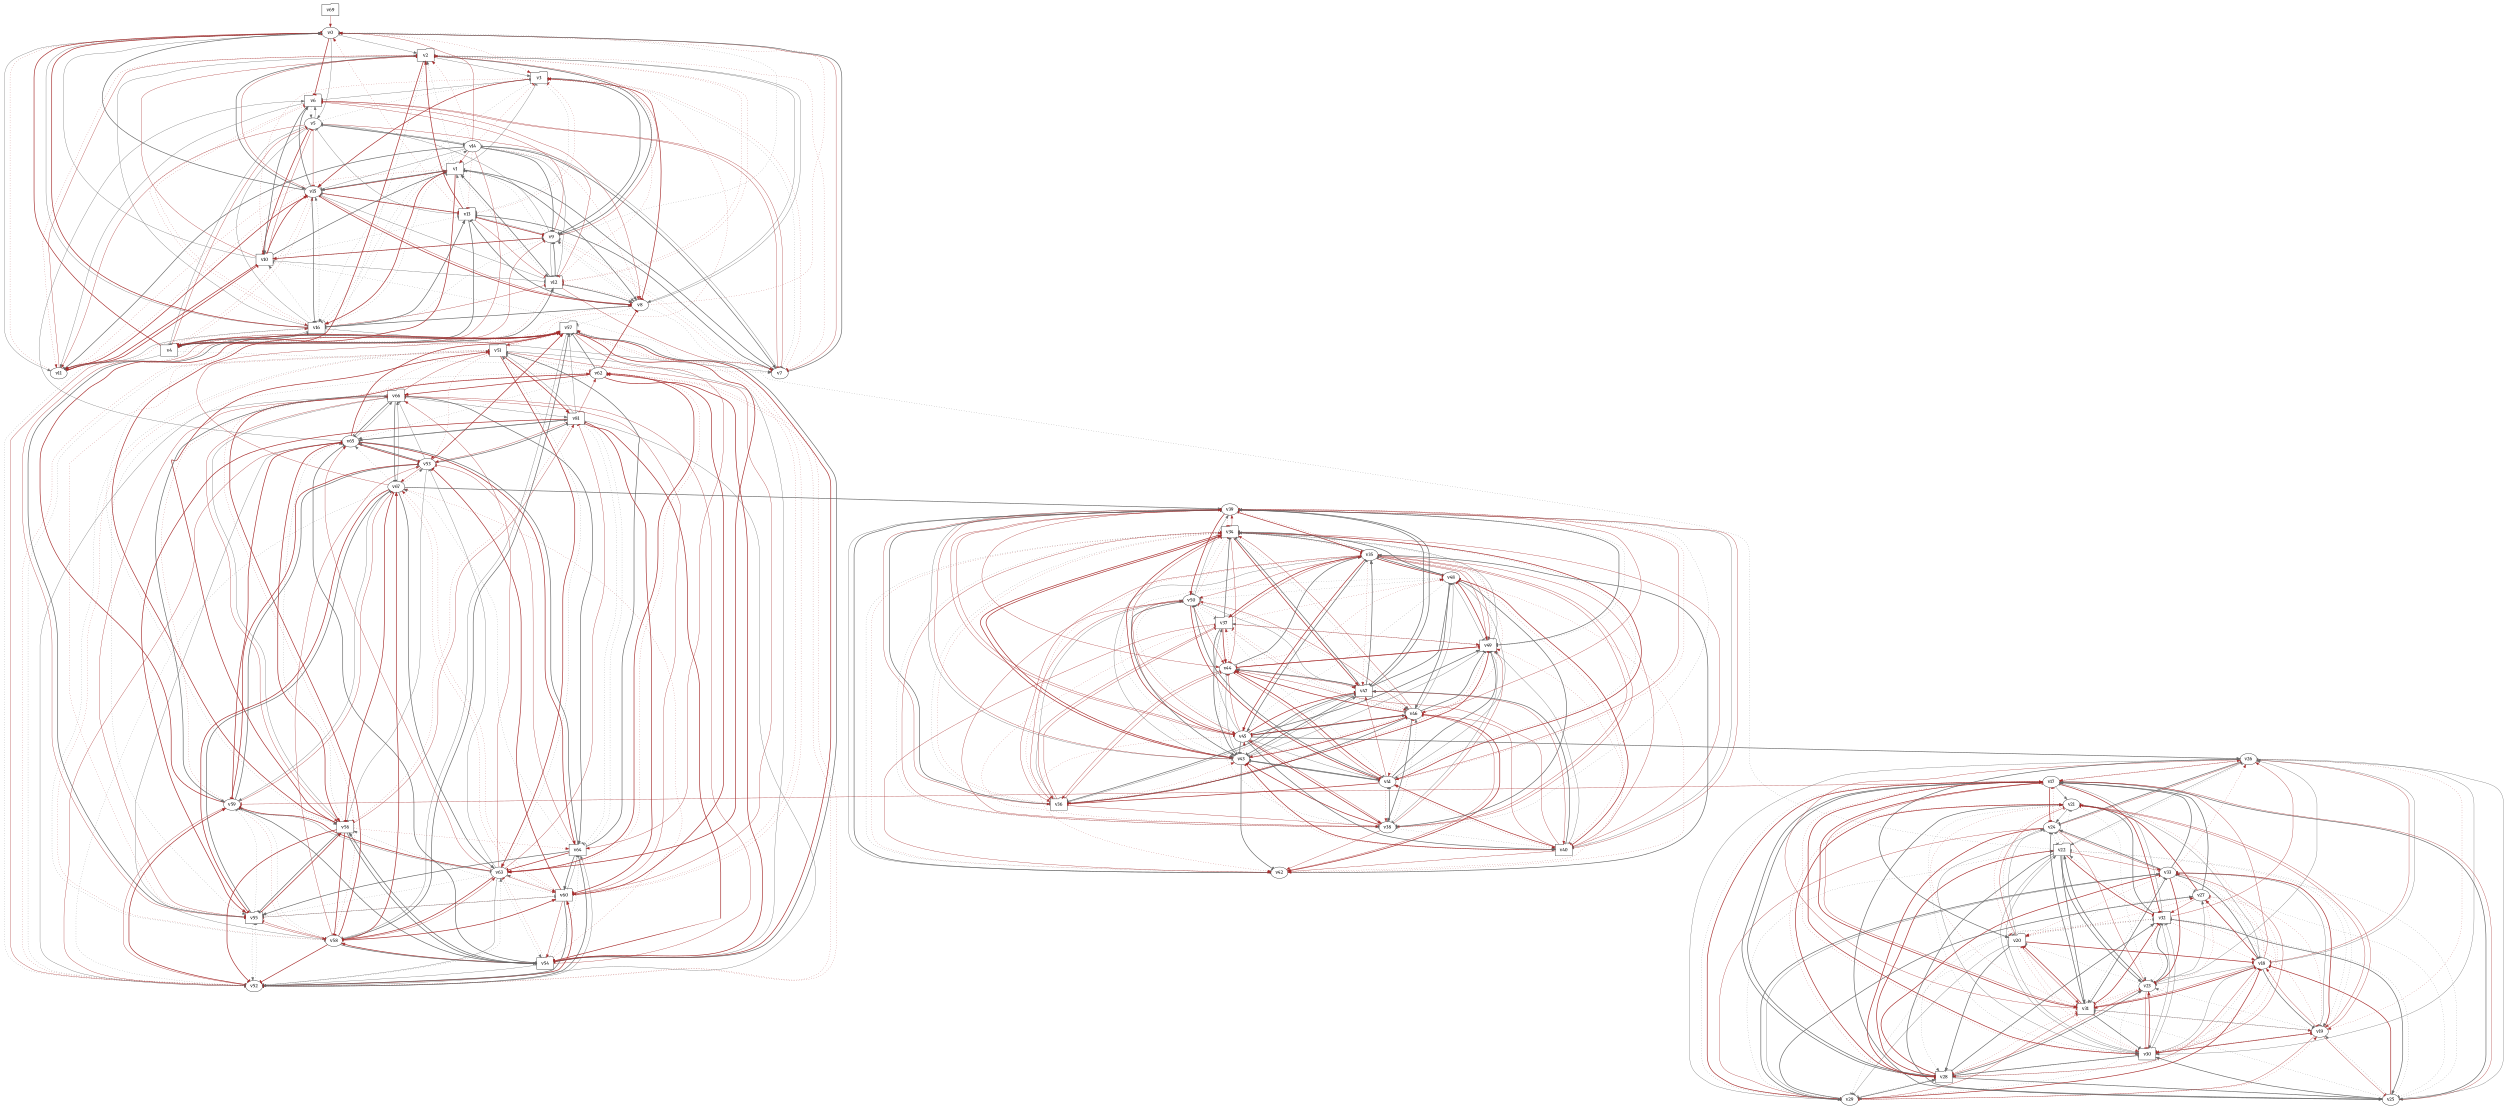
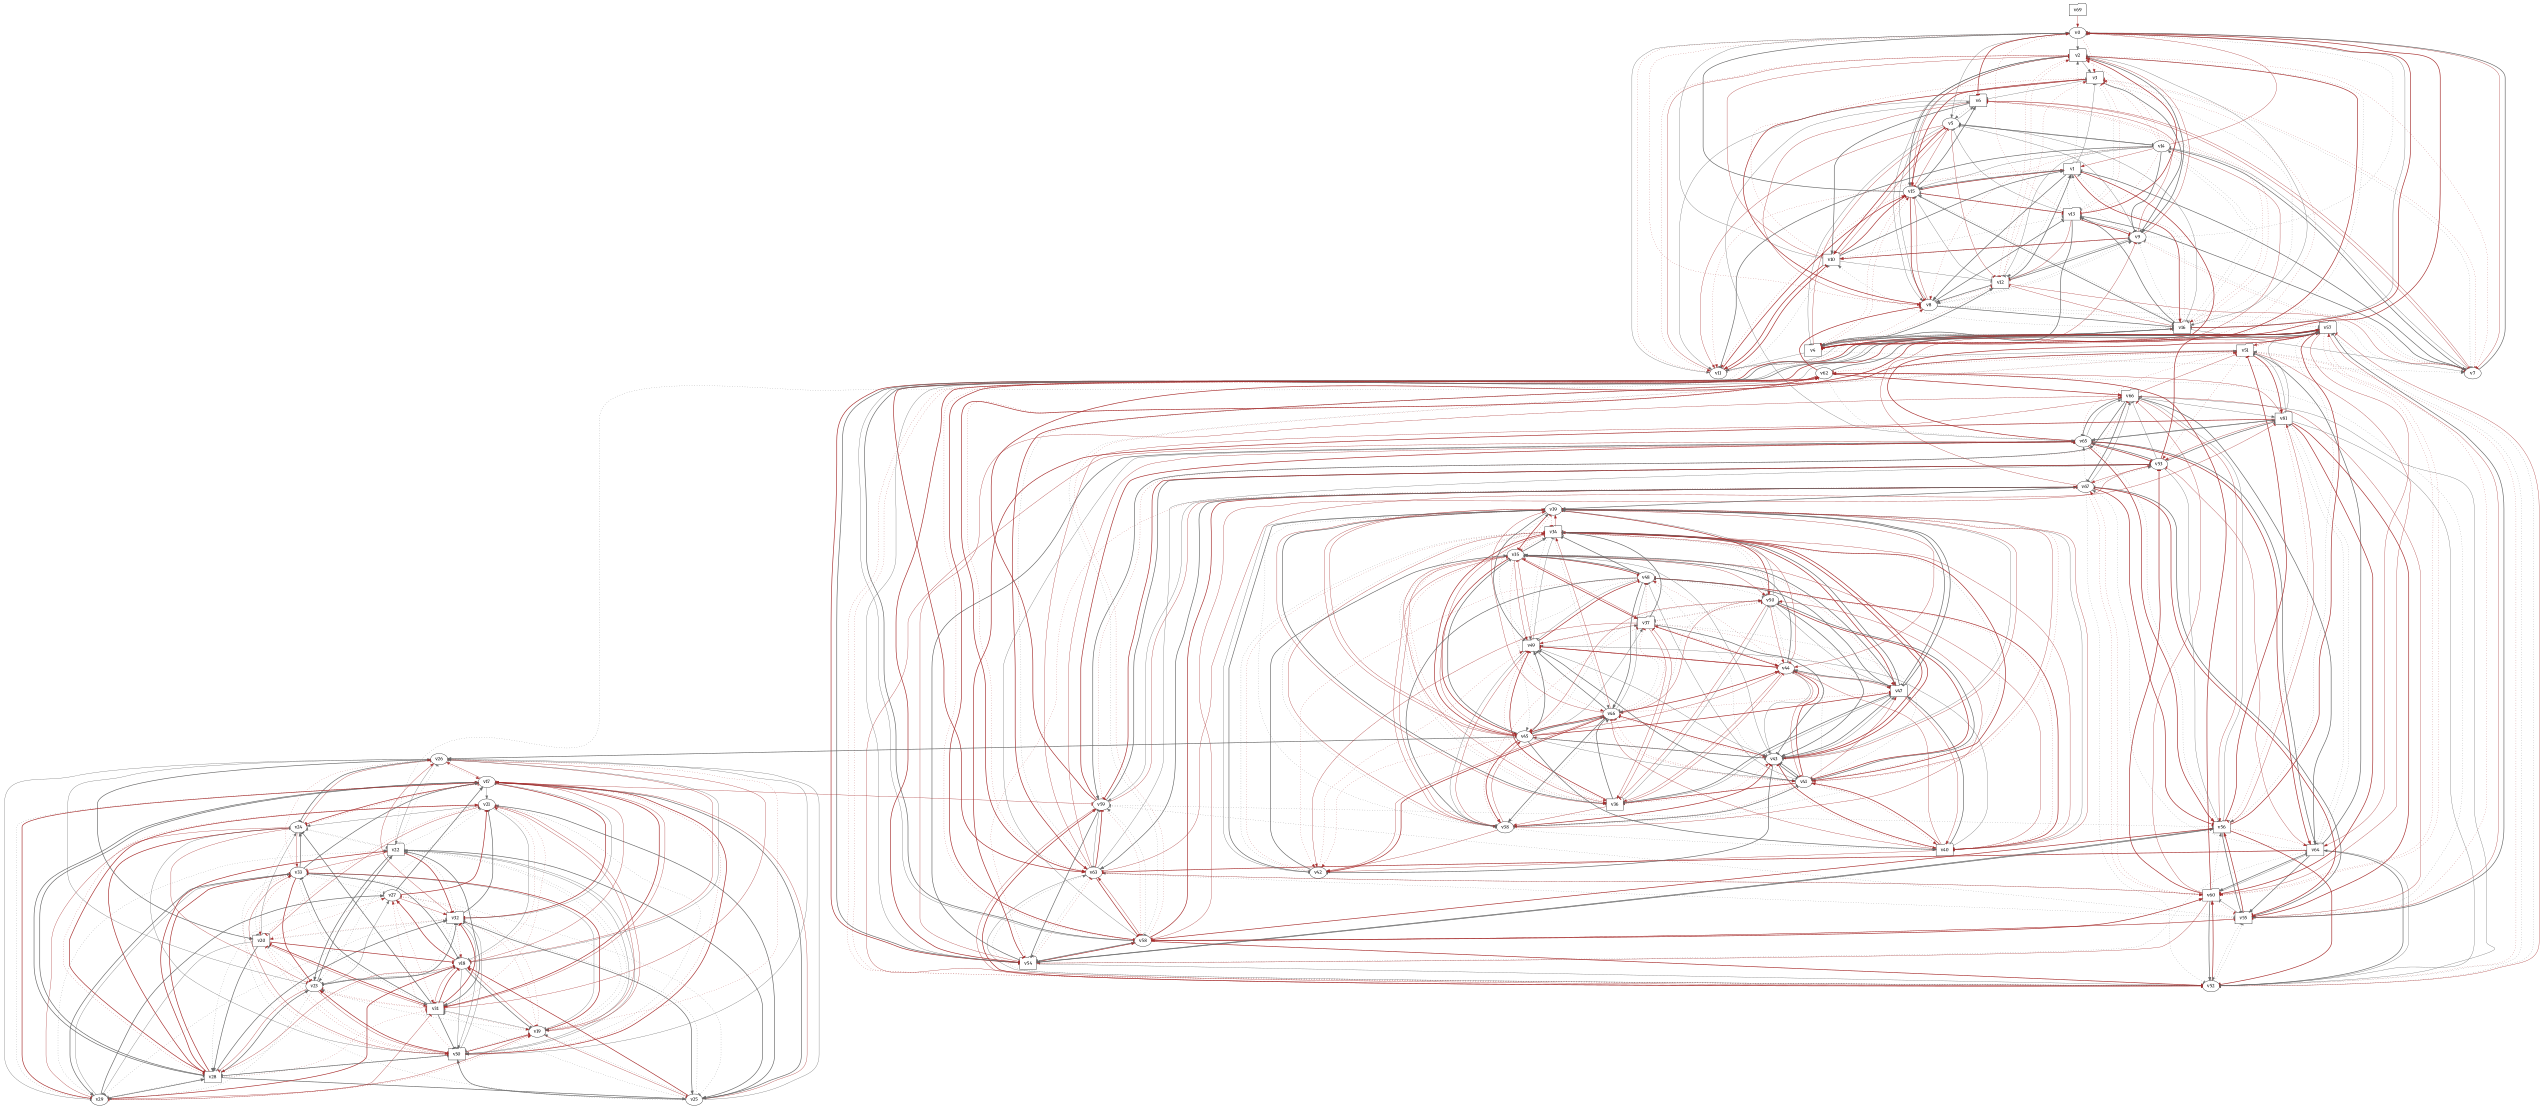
edge "v27" -> "v30": reversed
